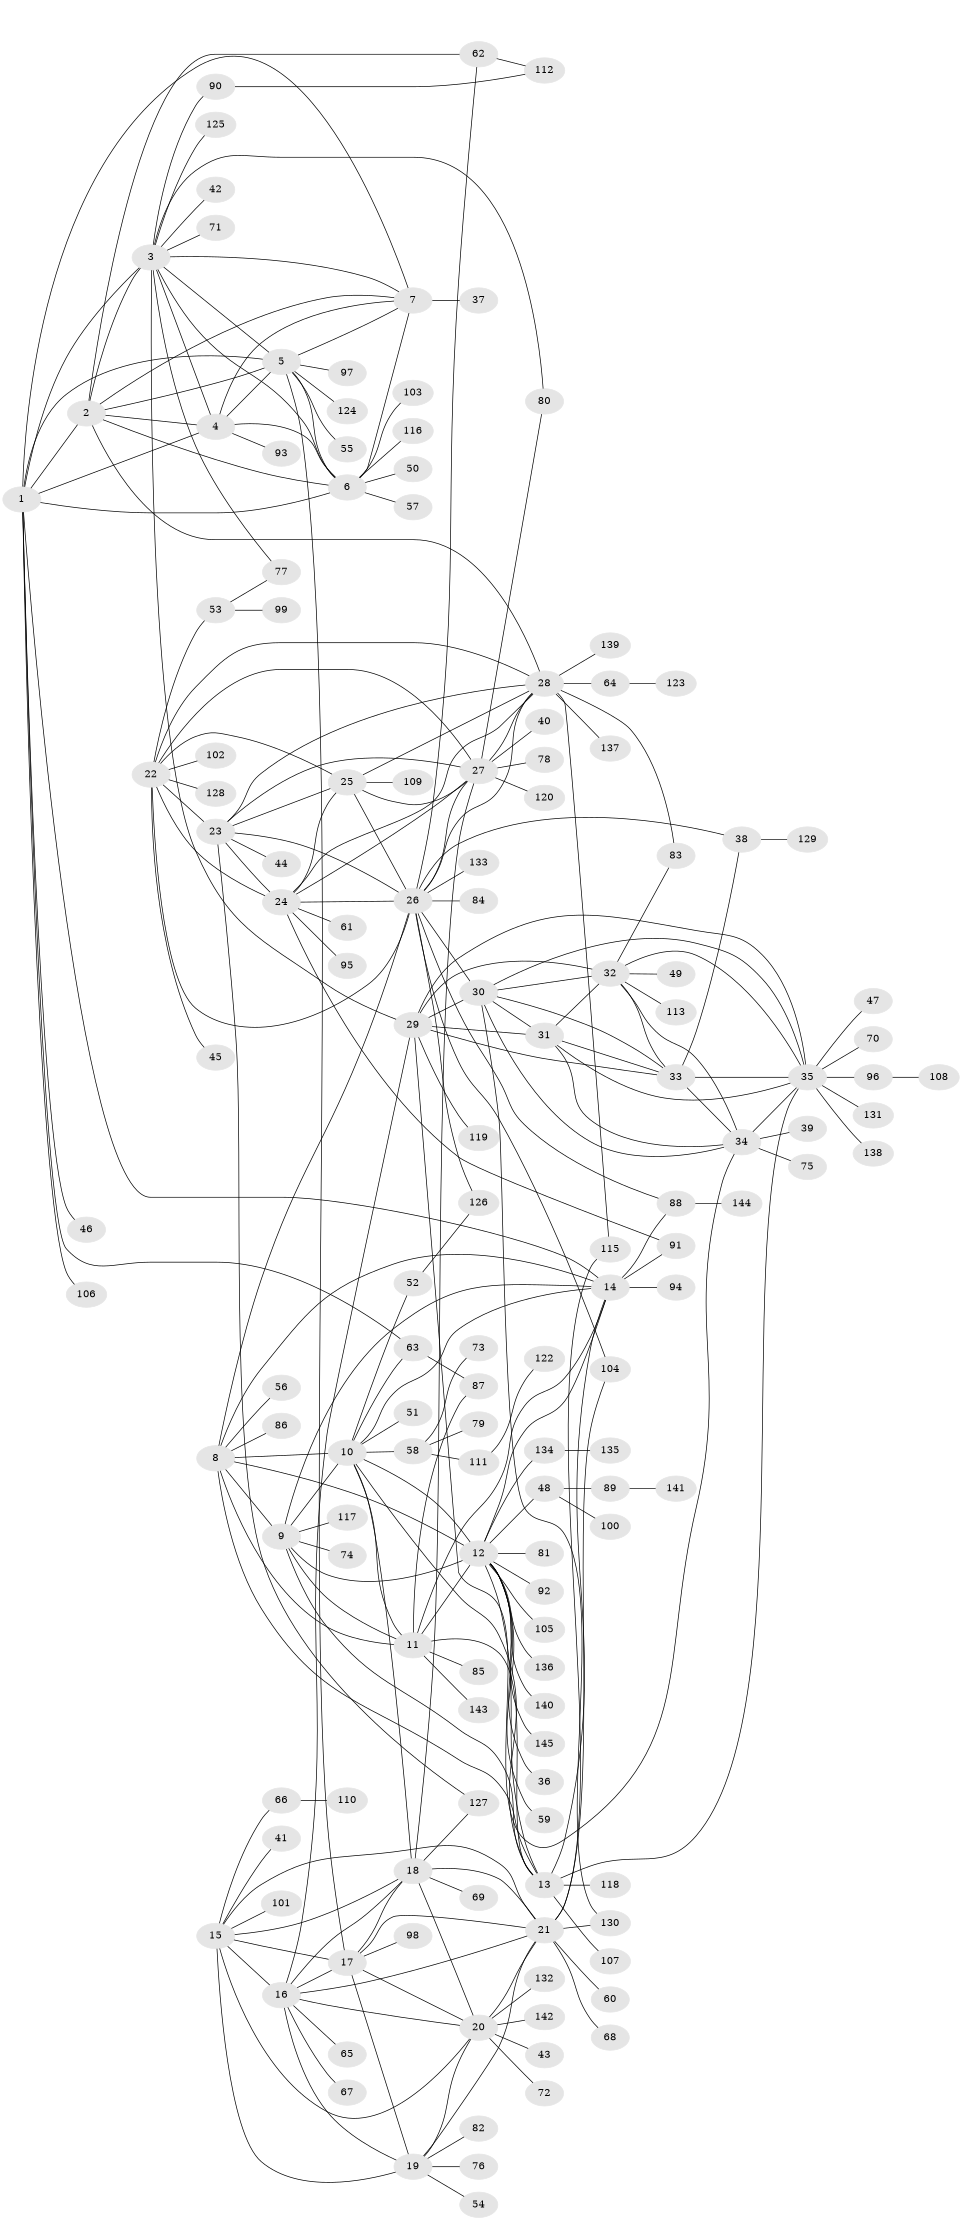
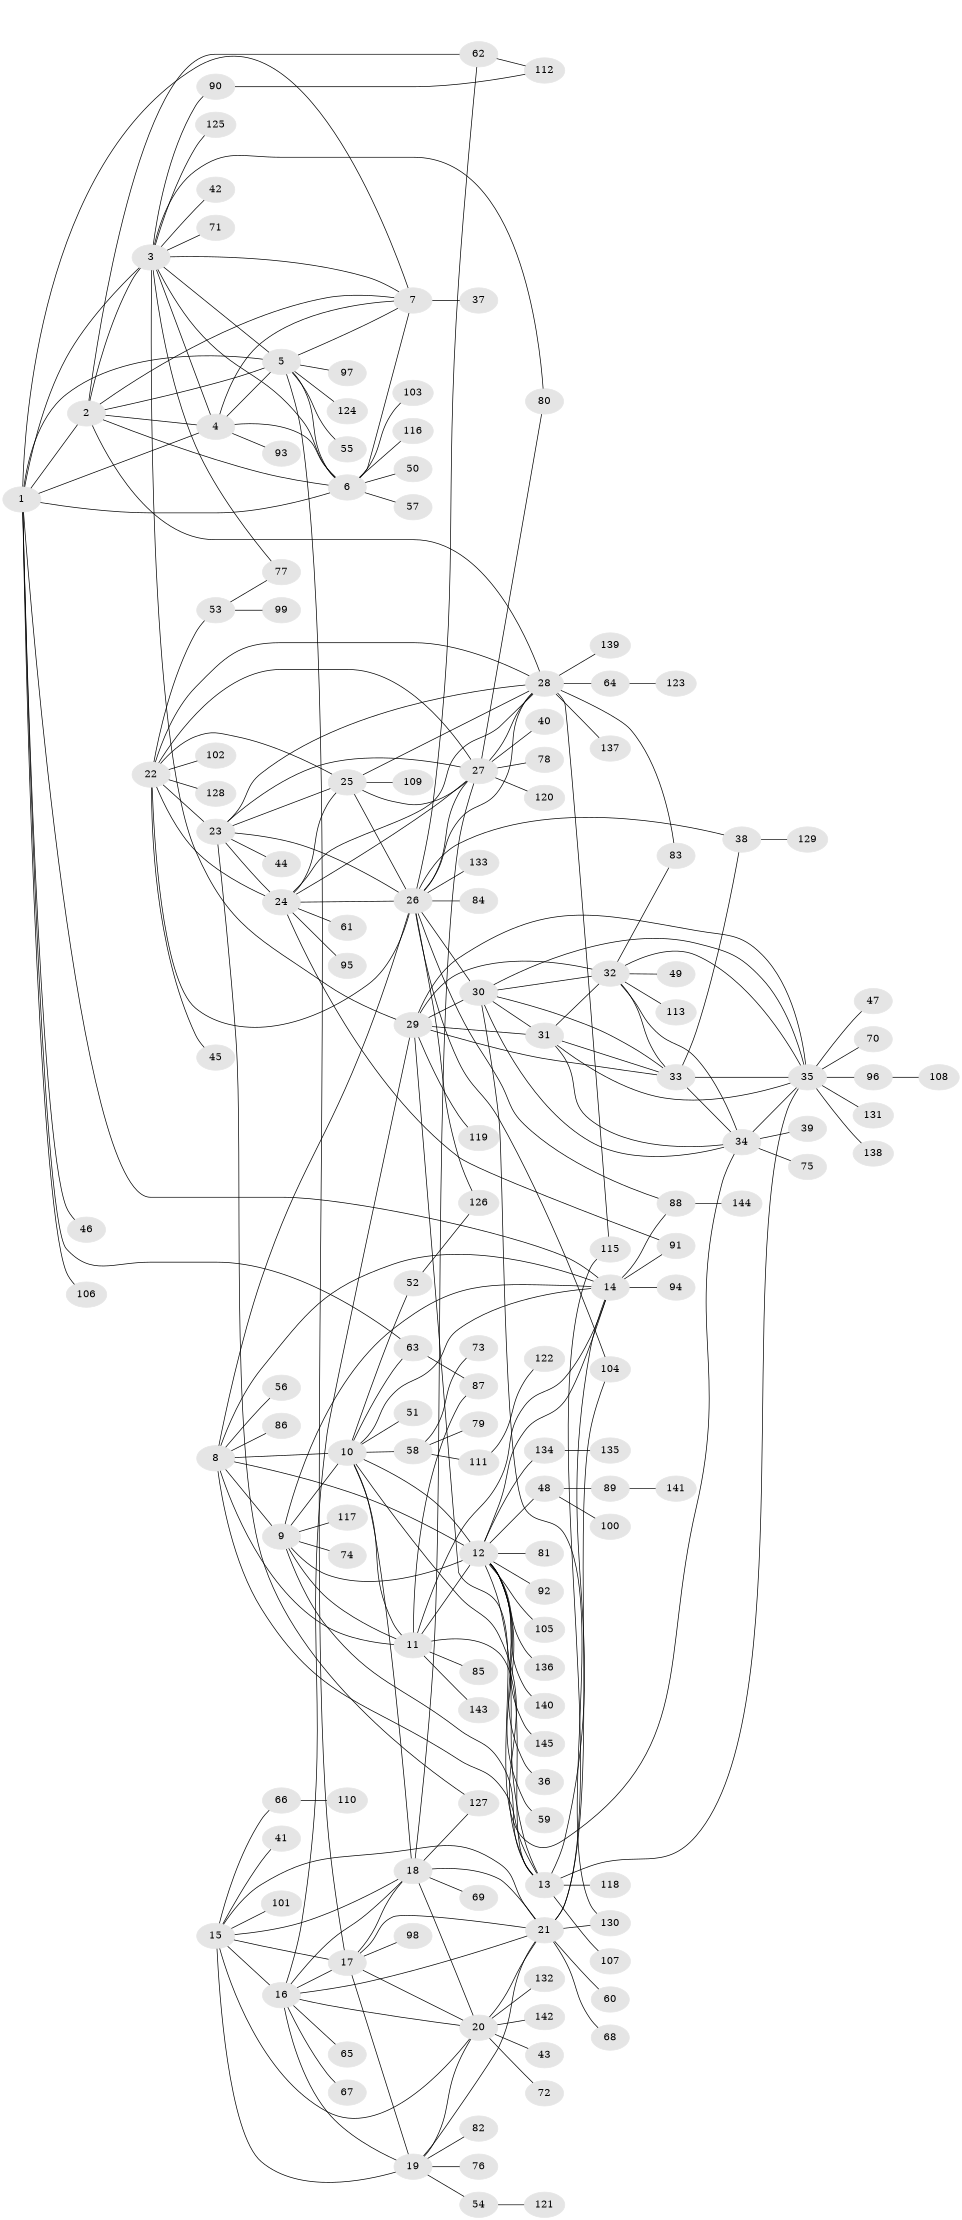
node "121": added
